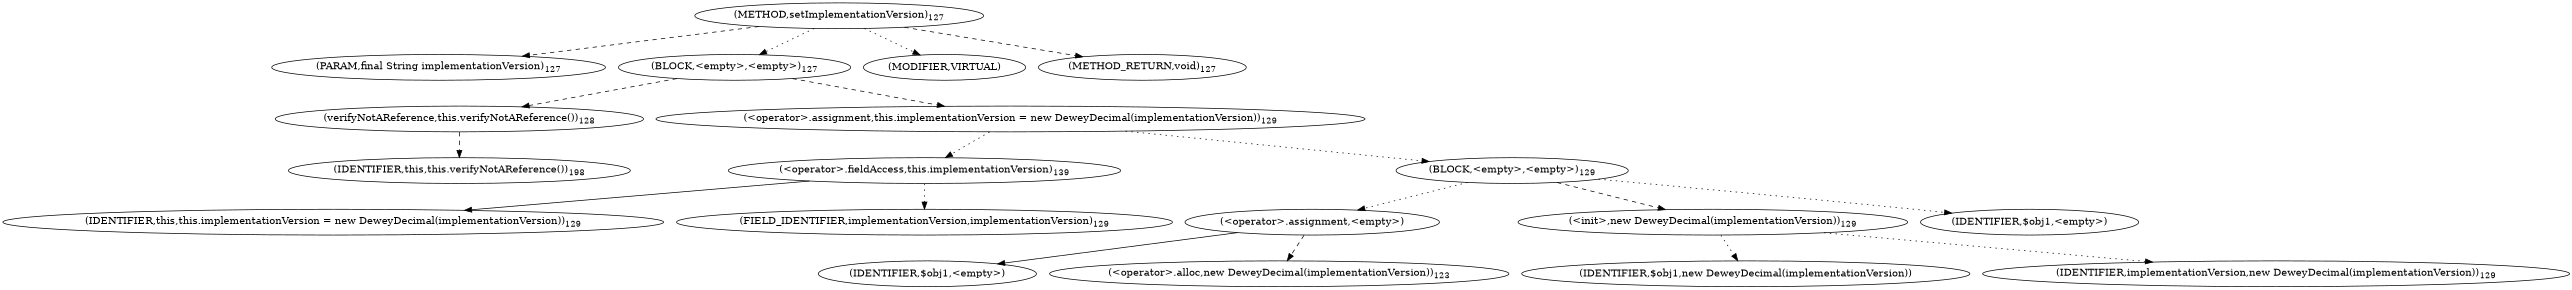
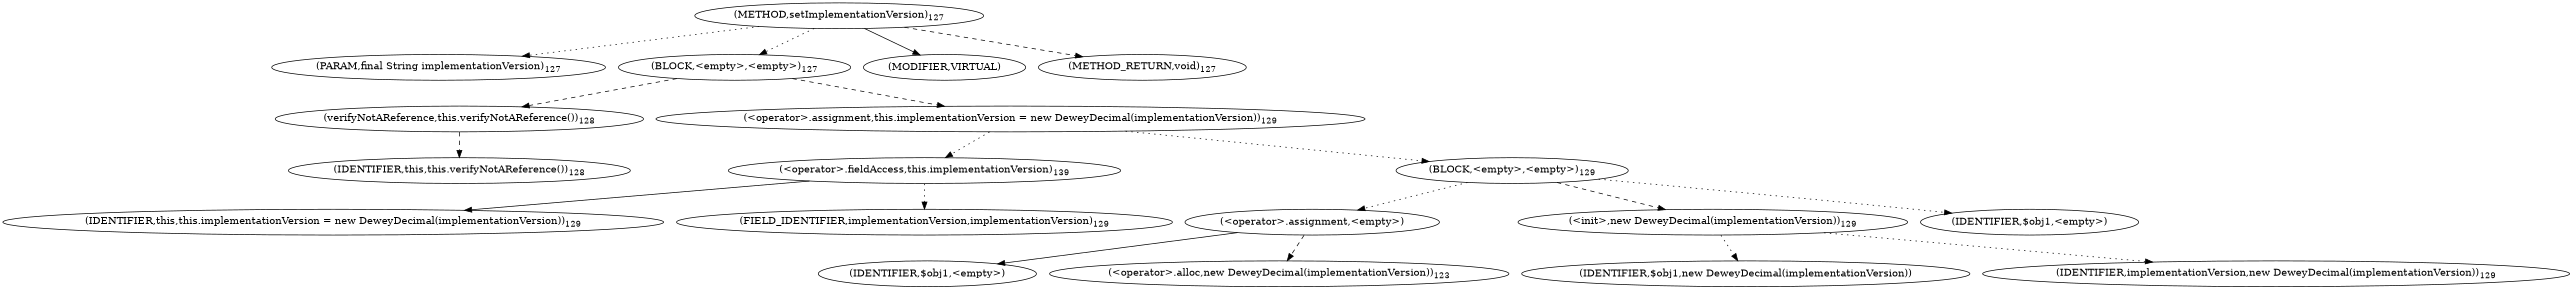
edge "(METHOD,setImplementationVersion)" -> "(MODIFIER,VIRTUAL)": style dotted -> solid
edge "(METHOD,setImplementationVersion)" -> "(PARAM,final String implementationVersion)": style dashed -> dotted
node "(IDENTIFIER,this,this.verifyNotAReference())": text "198" -> "128"
